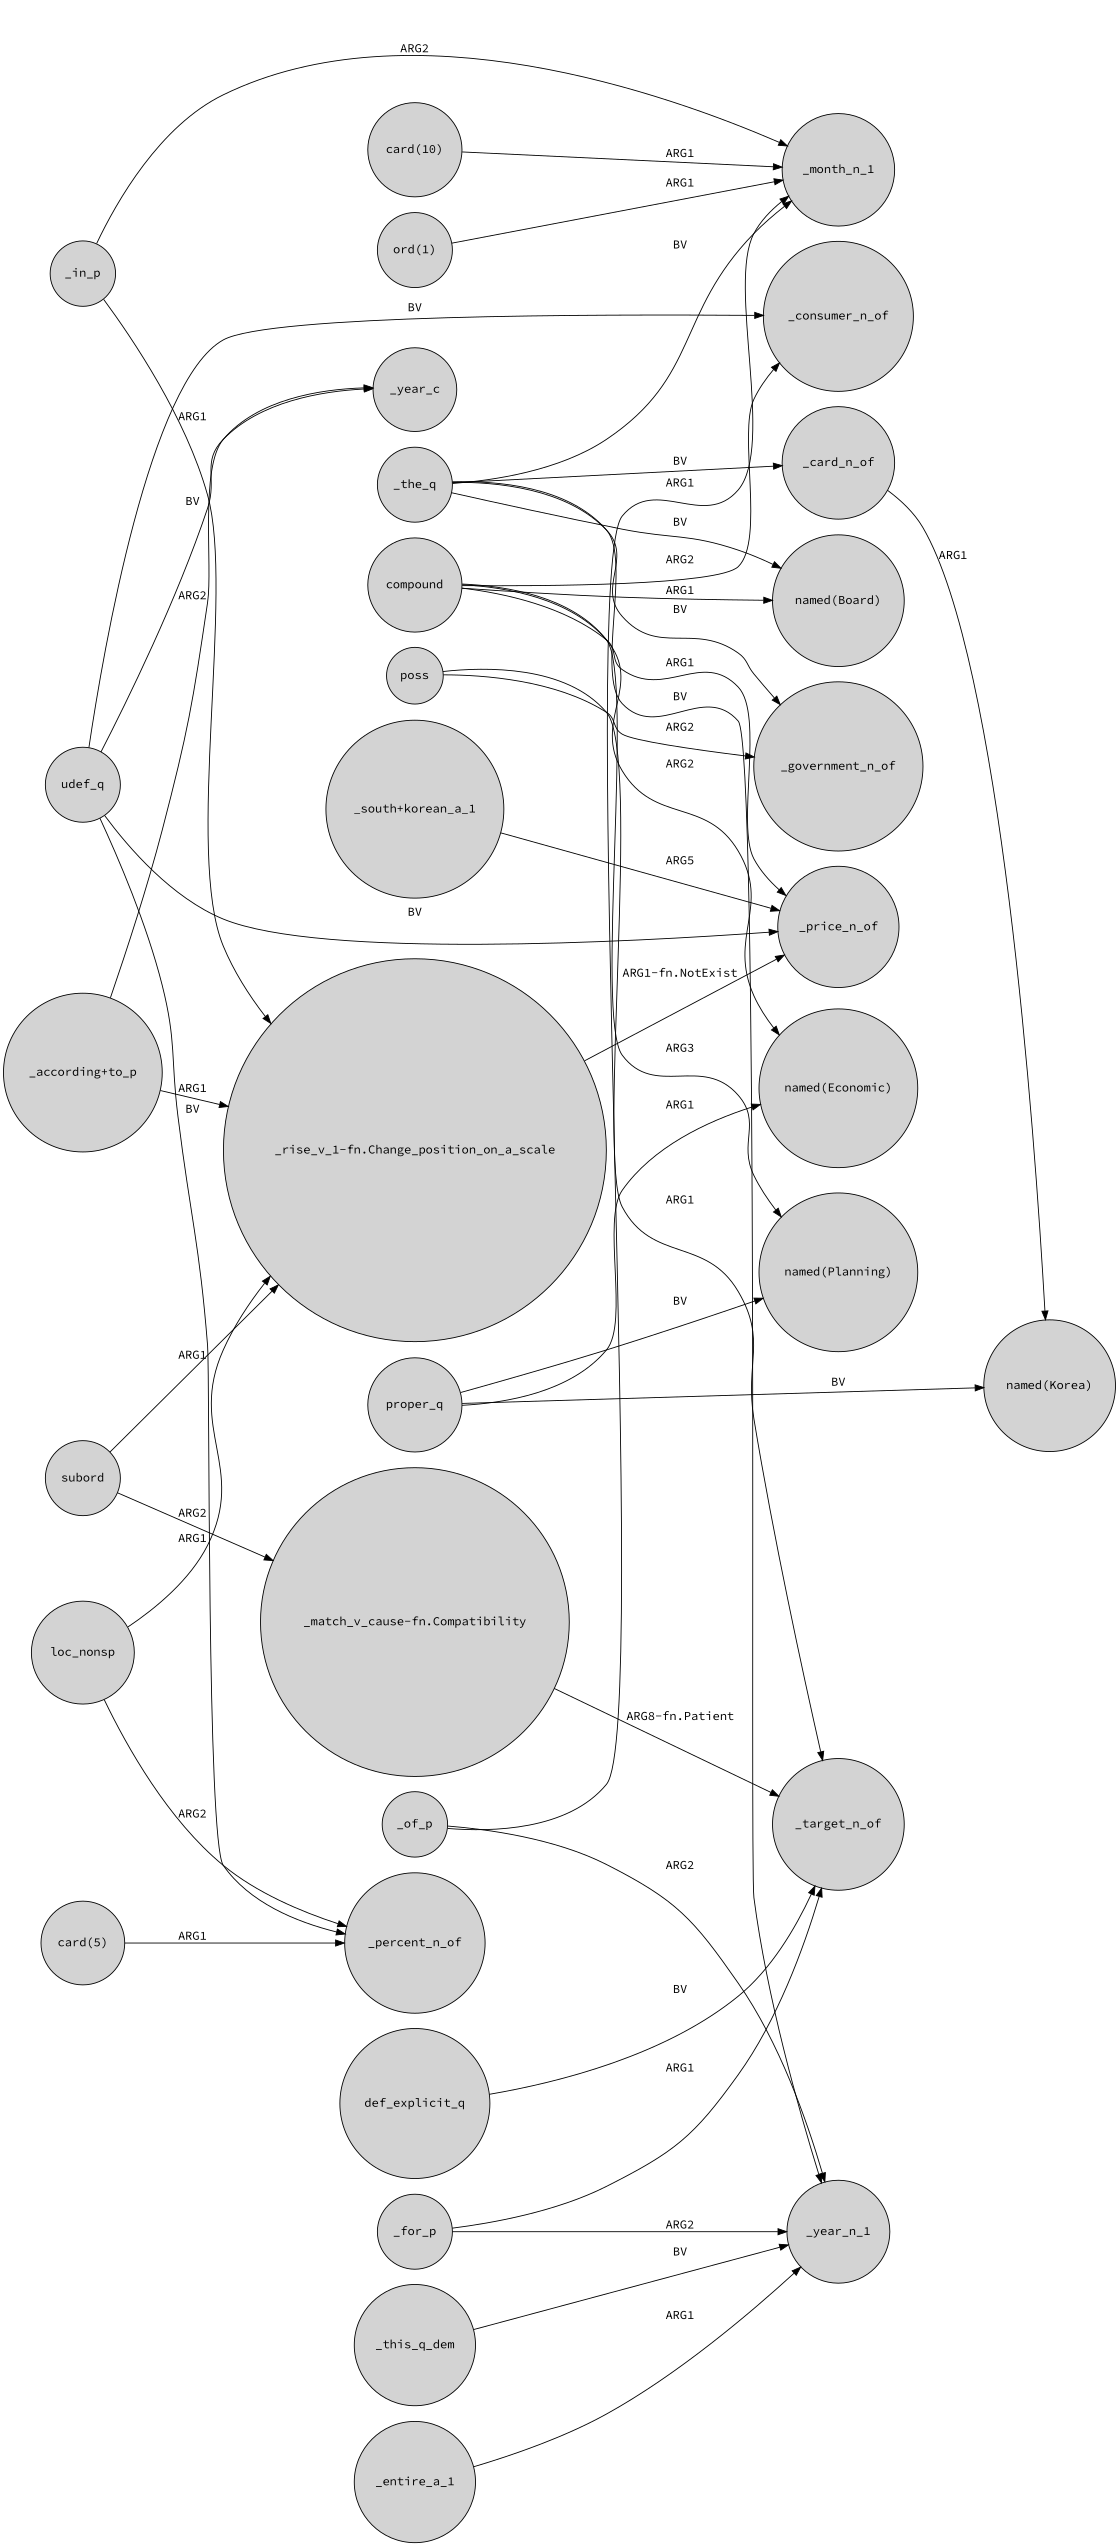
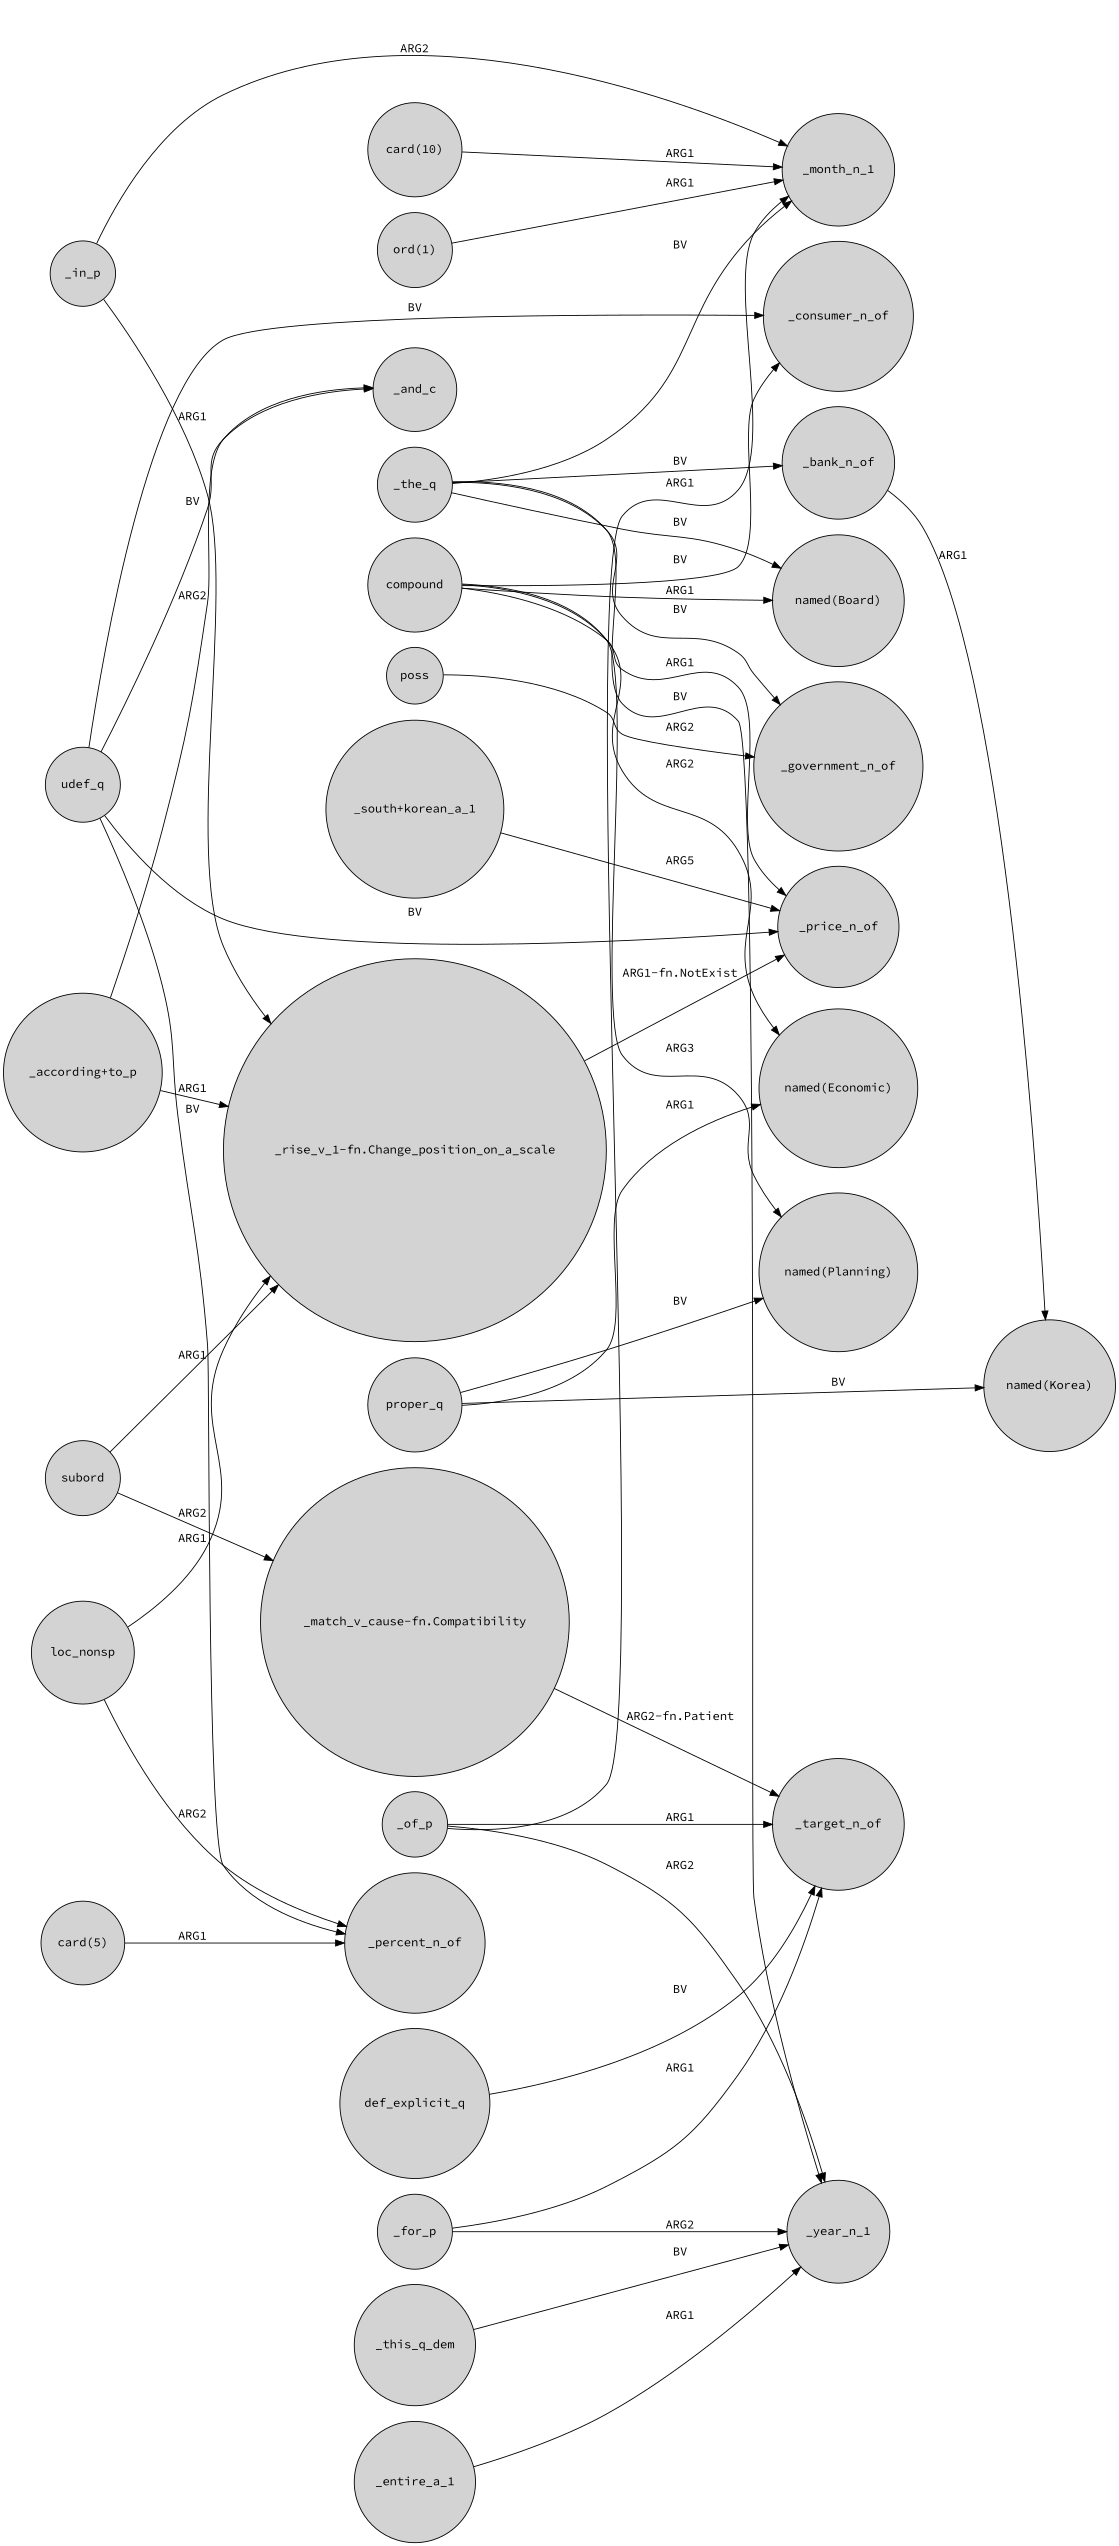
node "_year_c": label "_year_c" -> "_and_c"
node "_card_n_of": label "_card_n_of" -> "_bank_n_of"
edge "compound" -> "_consumer_n_of": label "ARG2" -> "BV"
edge "poss" -> "_target_n_of": now "_of_p" -> "_target_n_of"
edge "_match_v_cause-fn.Compatibility" -> "_target_n_of": label "ARG8-fn.Patient" -> "ARG2-fn.Patient"
